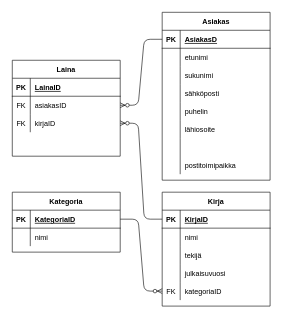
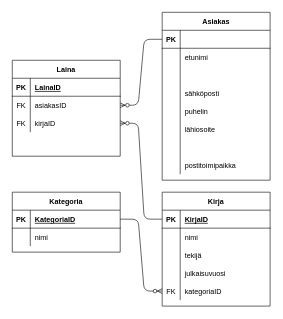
node "AsiakasD": removed
node "sukunimi": removed
